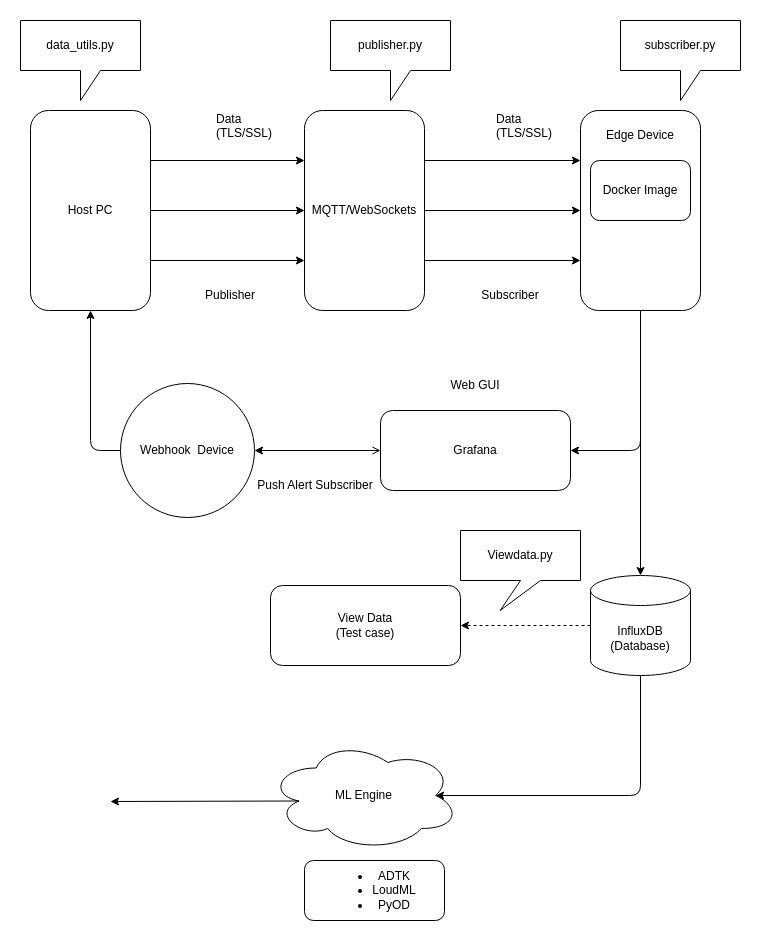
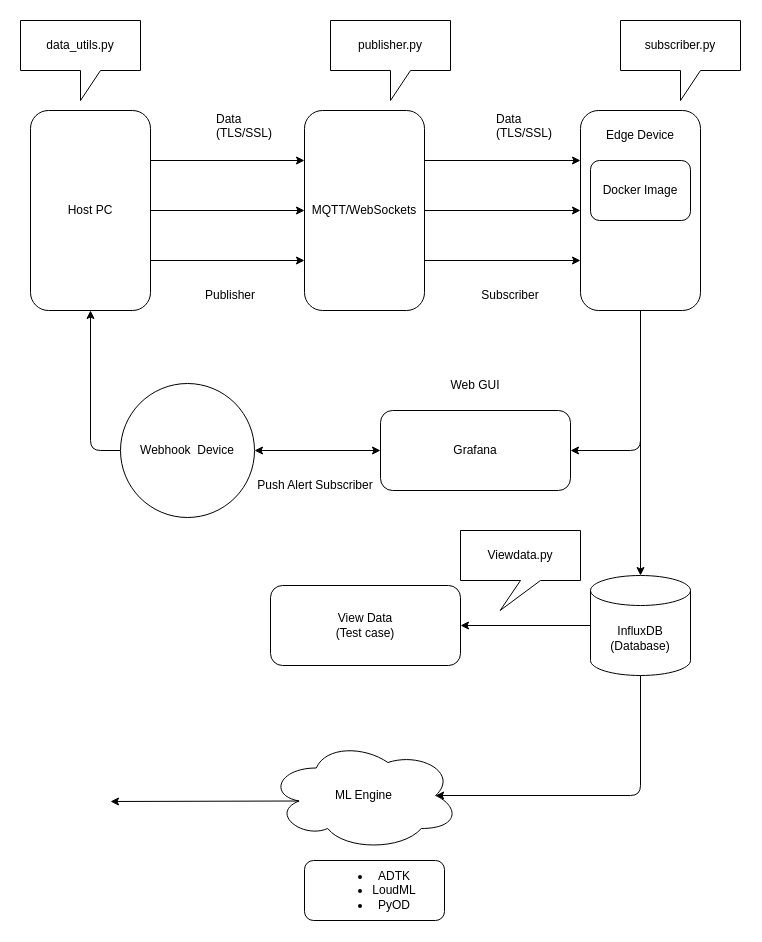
edge "Webhook Device" -- "Grafana": arrowhead open -> classic
edge "InfluxDB (Database)" -> "View Data (Test case)": style dashed -> solid
